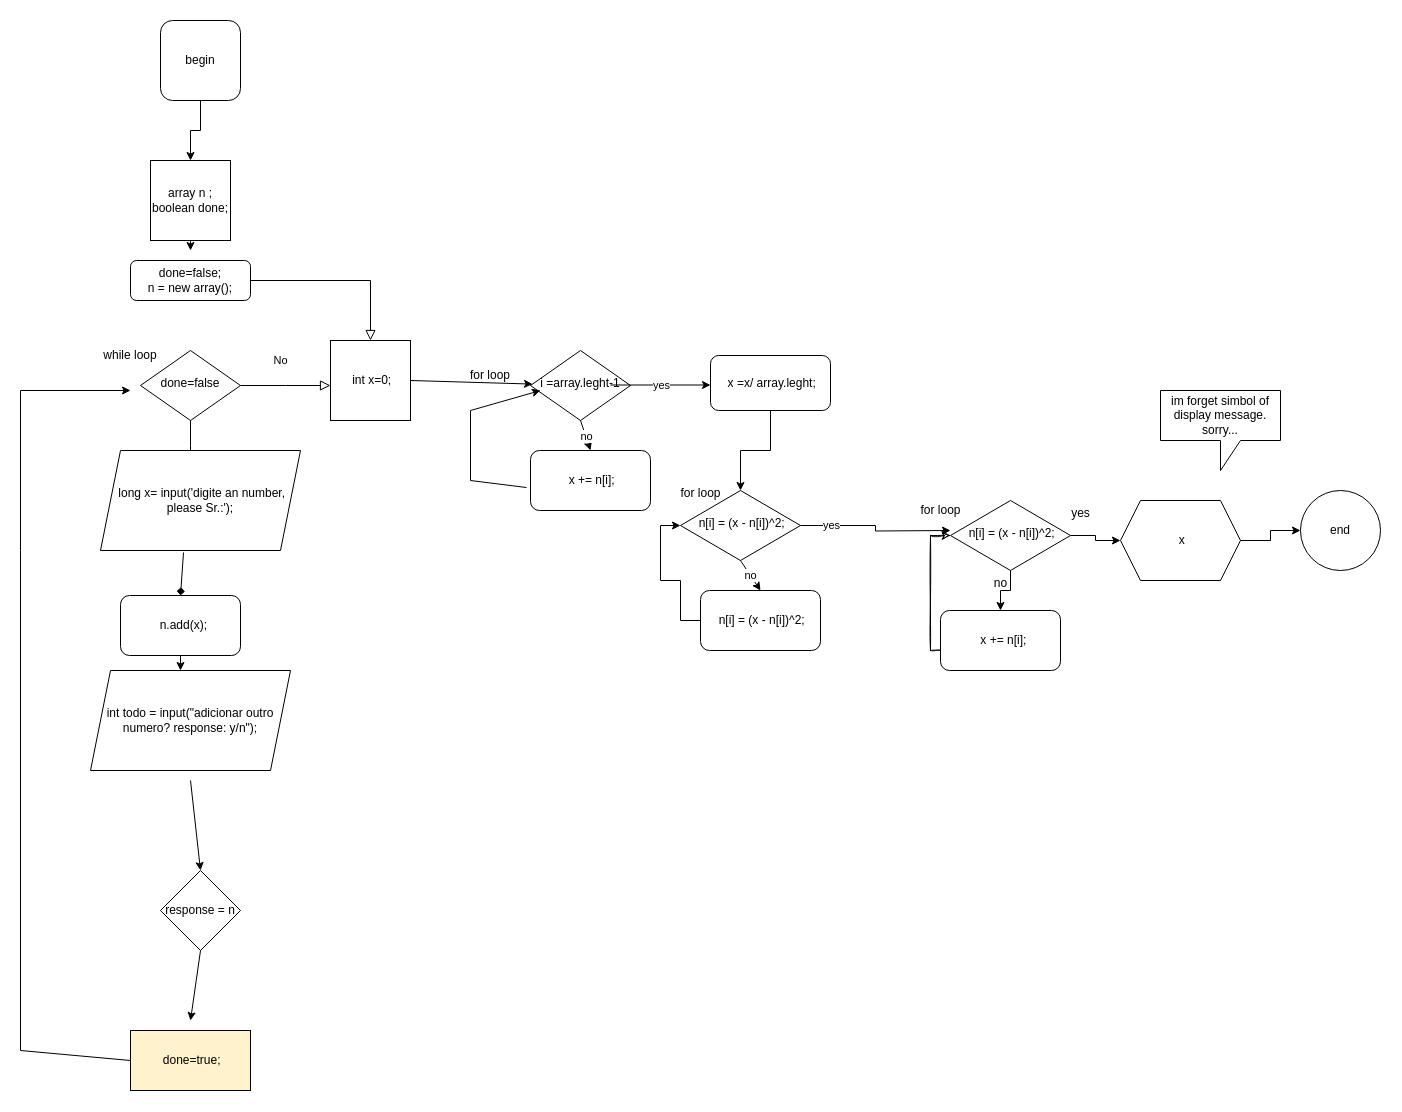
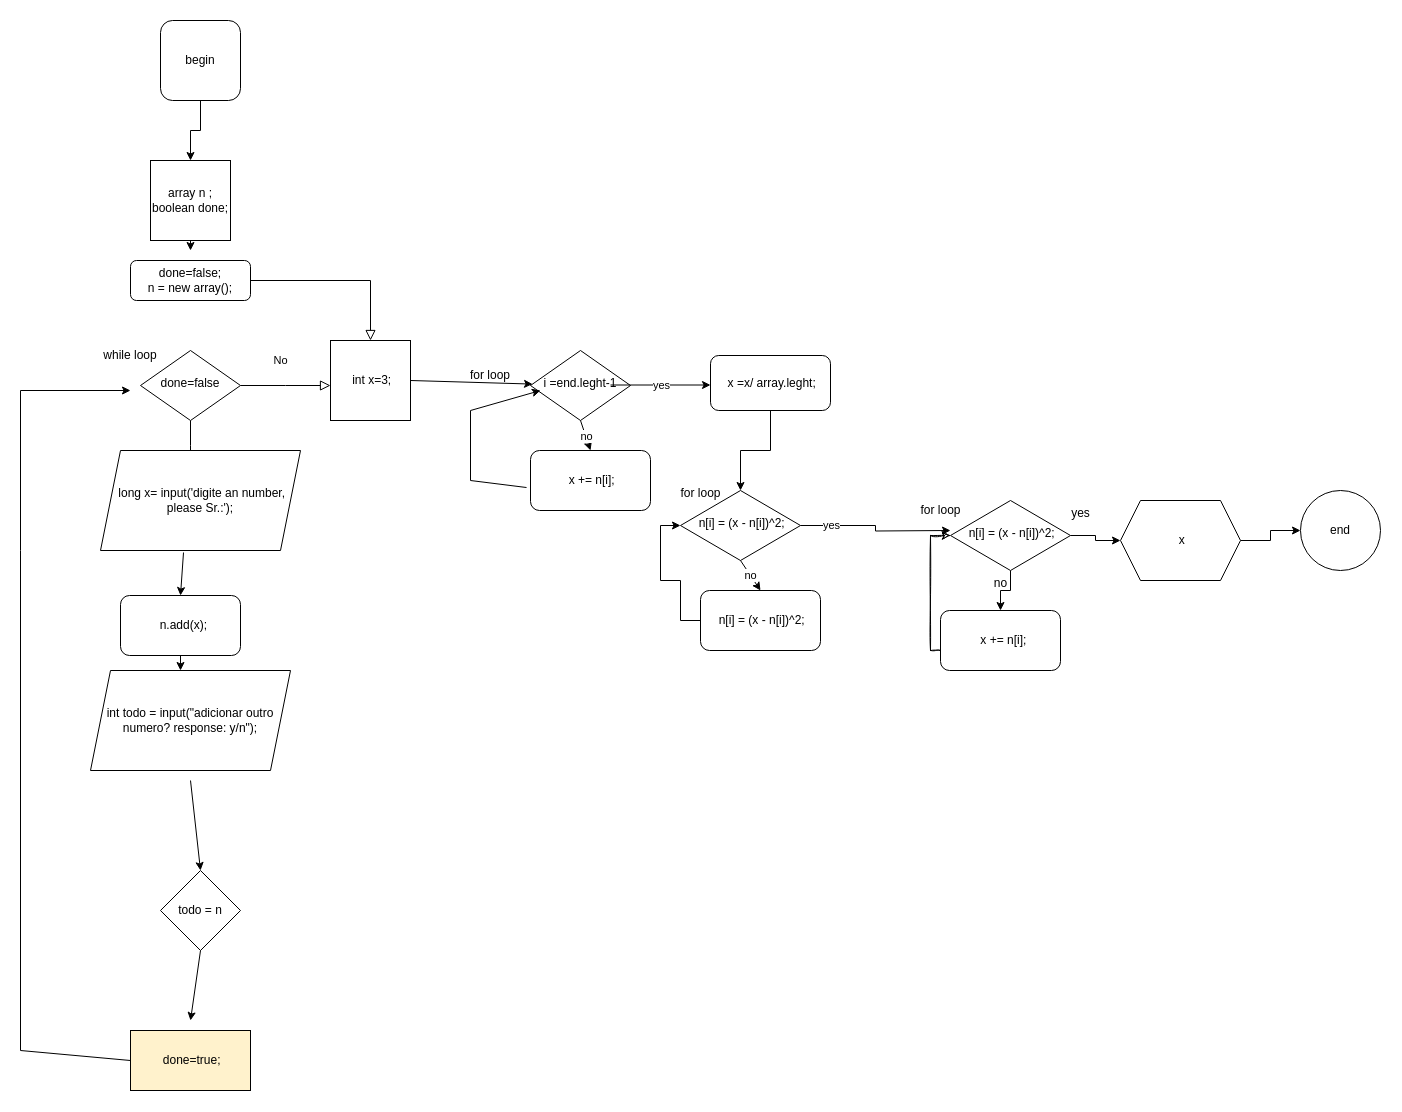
node "int x=0;": label "int x=0;" -> "int x=3;"
node "i =array.leght-1": label "i =array.leght-1" -> "i =end.leght-1"
node "im forget simbol of display message. sorry...": removed
edge "long x= input('digite an number, please Sr.:');" -> "n.add(x);": arrowhead diamond -> classic
node "response = n": label "response = n" -> "todo = n"
